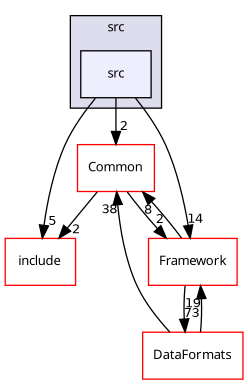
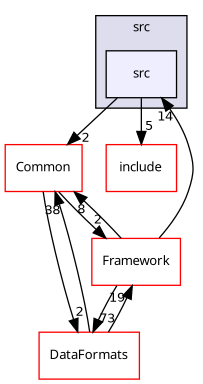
edge "src" -> "Framework": reversed
edge "Common" -> "include": now "Common" -> "DataFormats"
